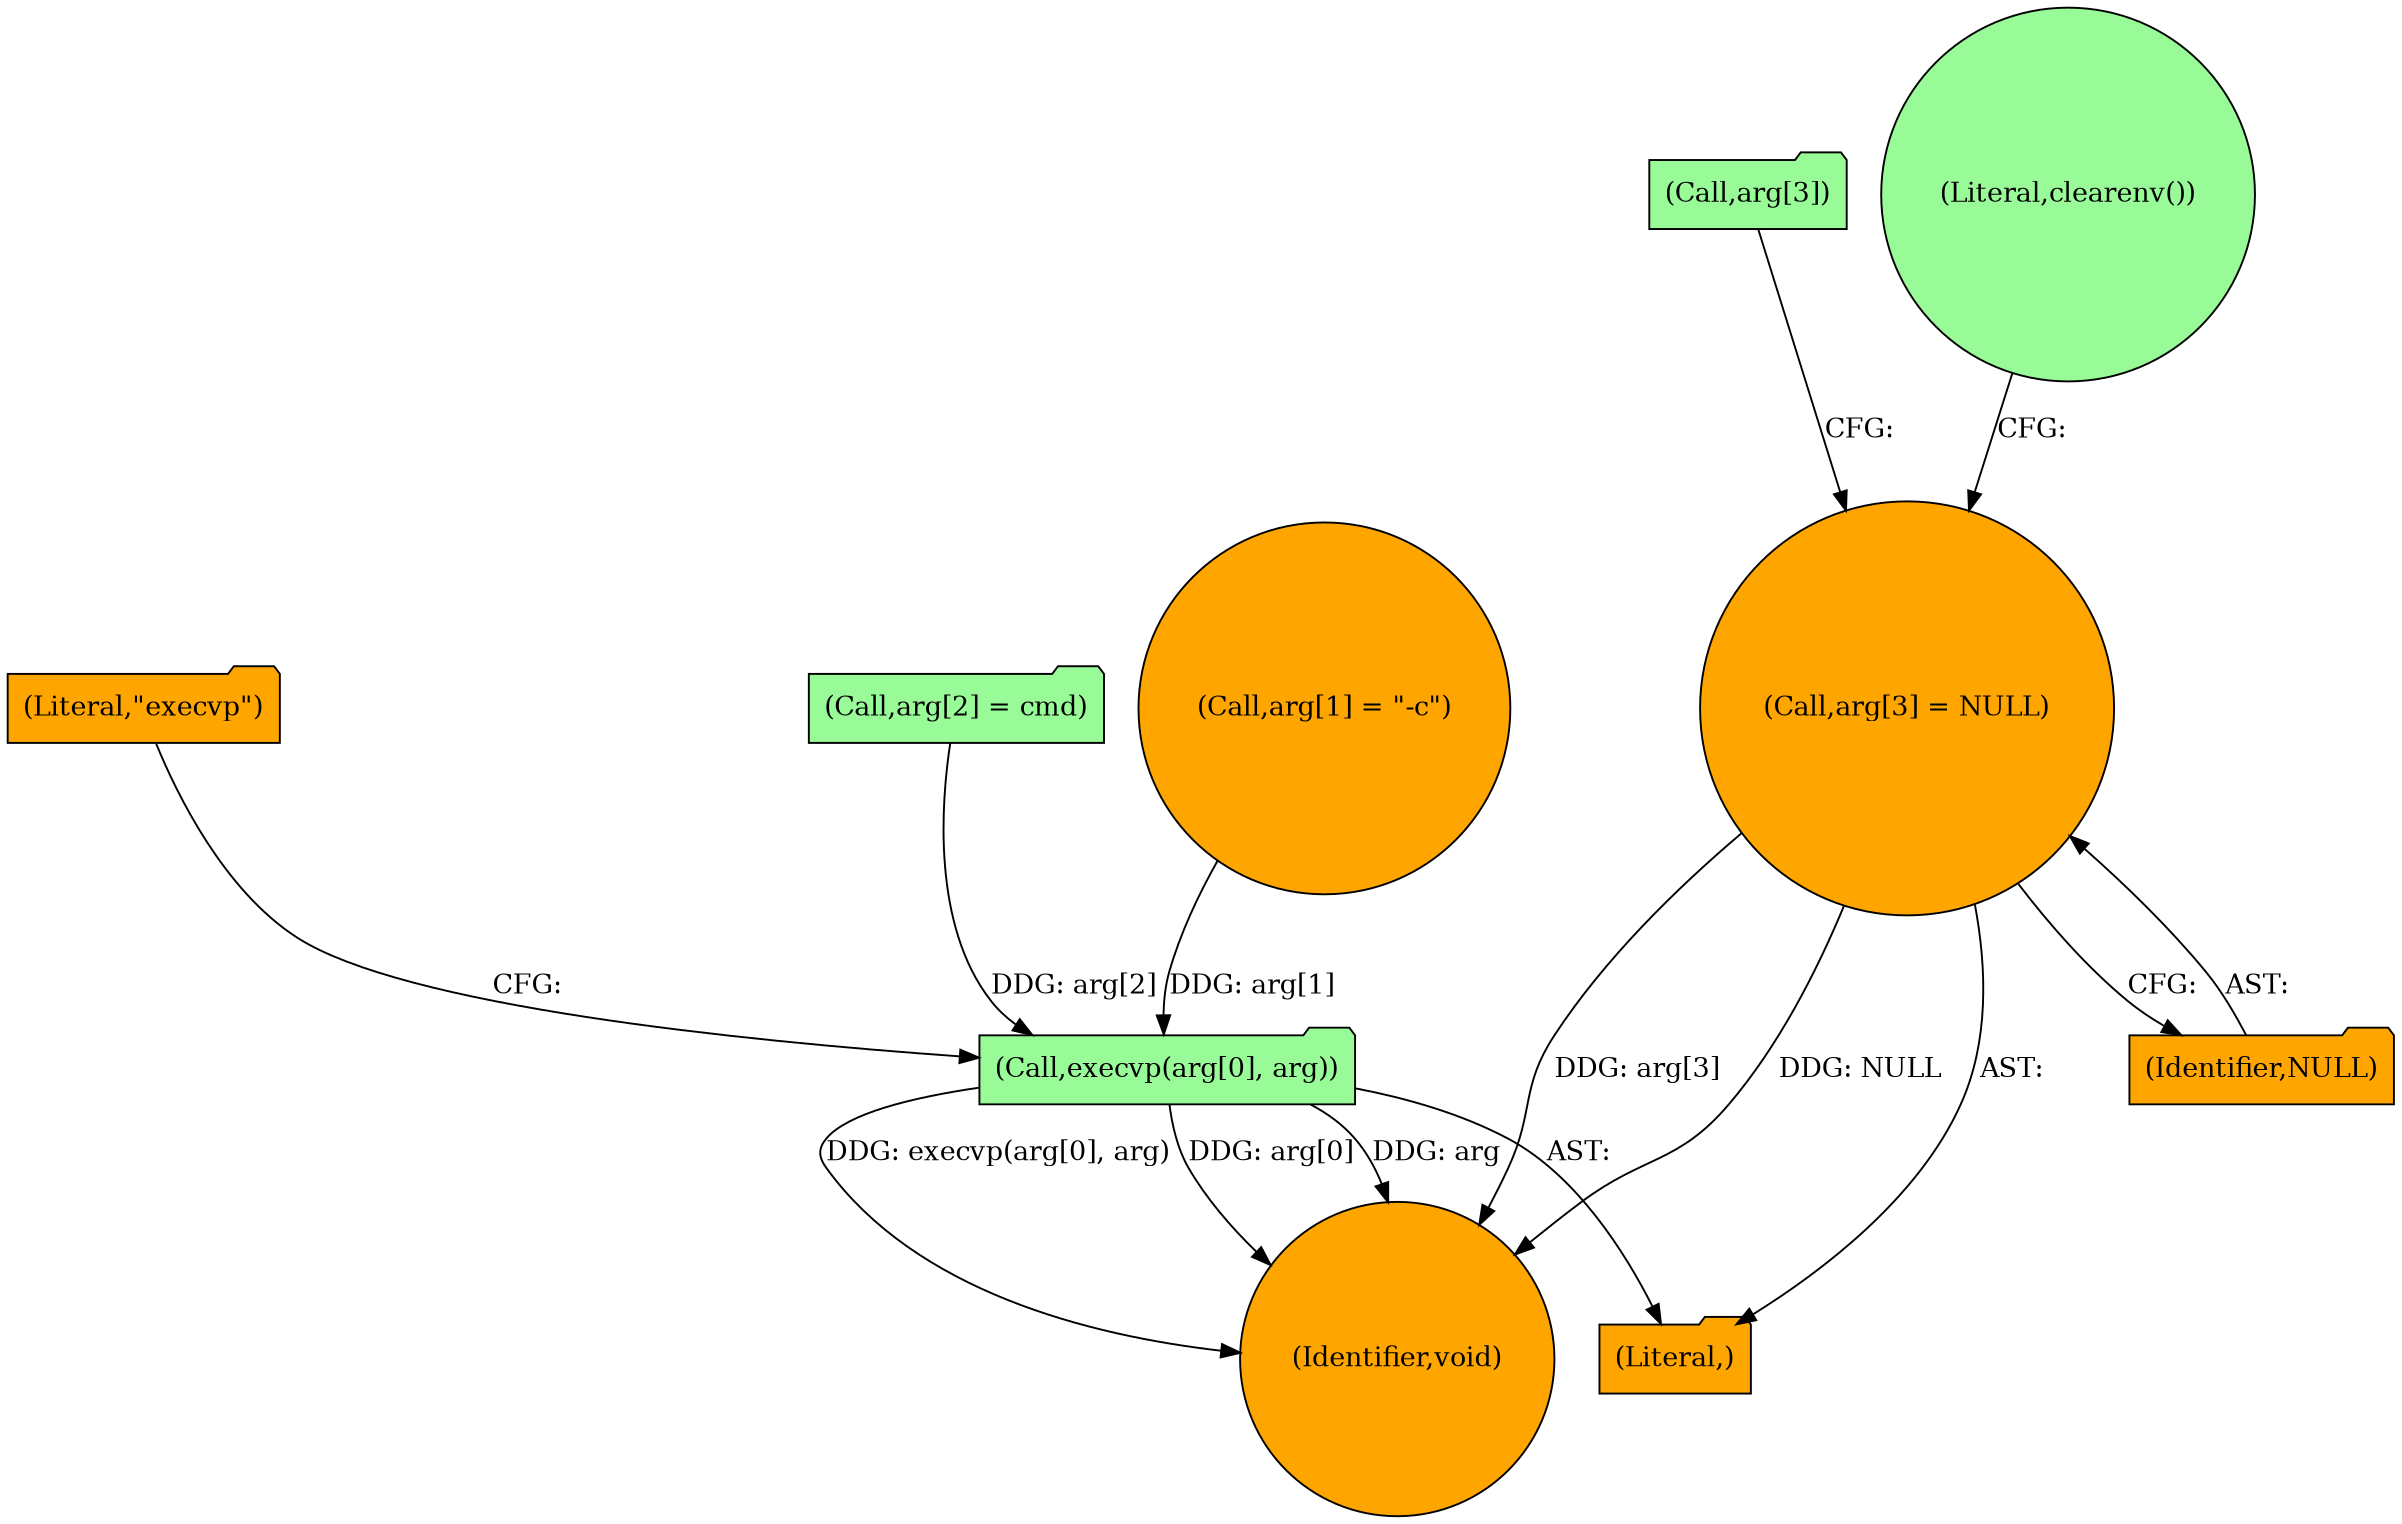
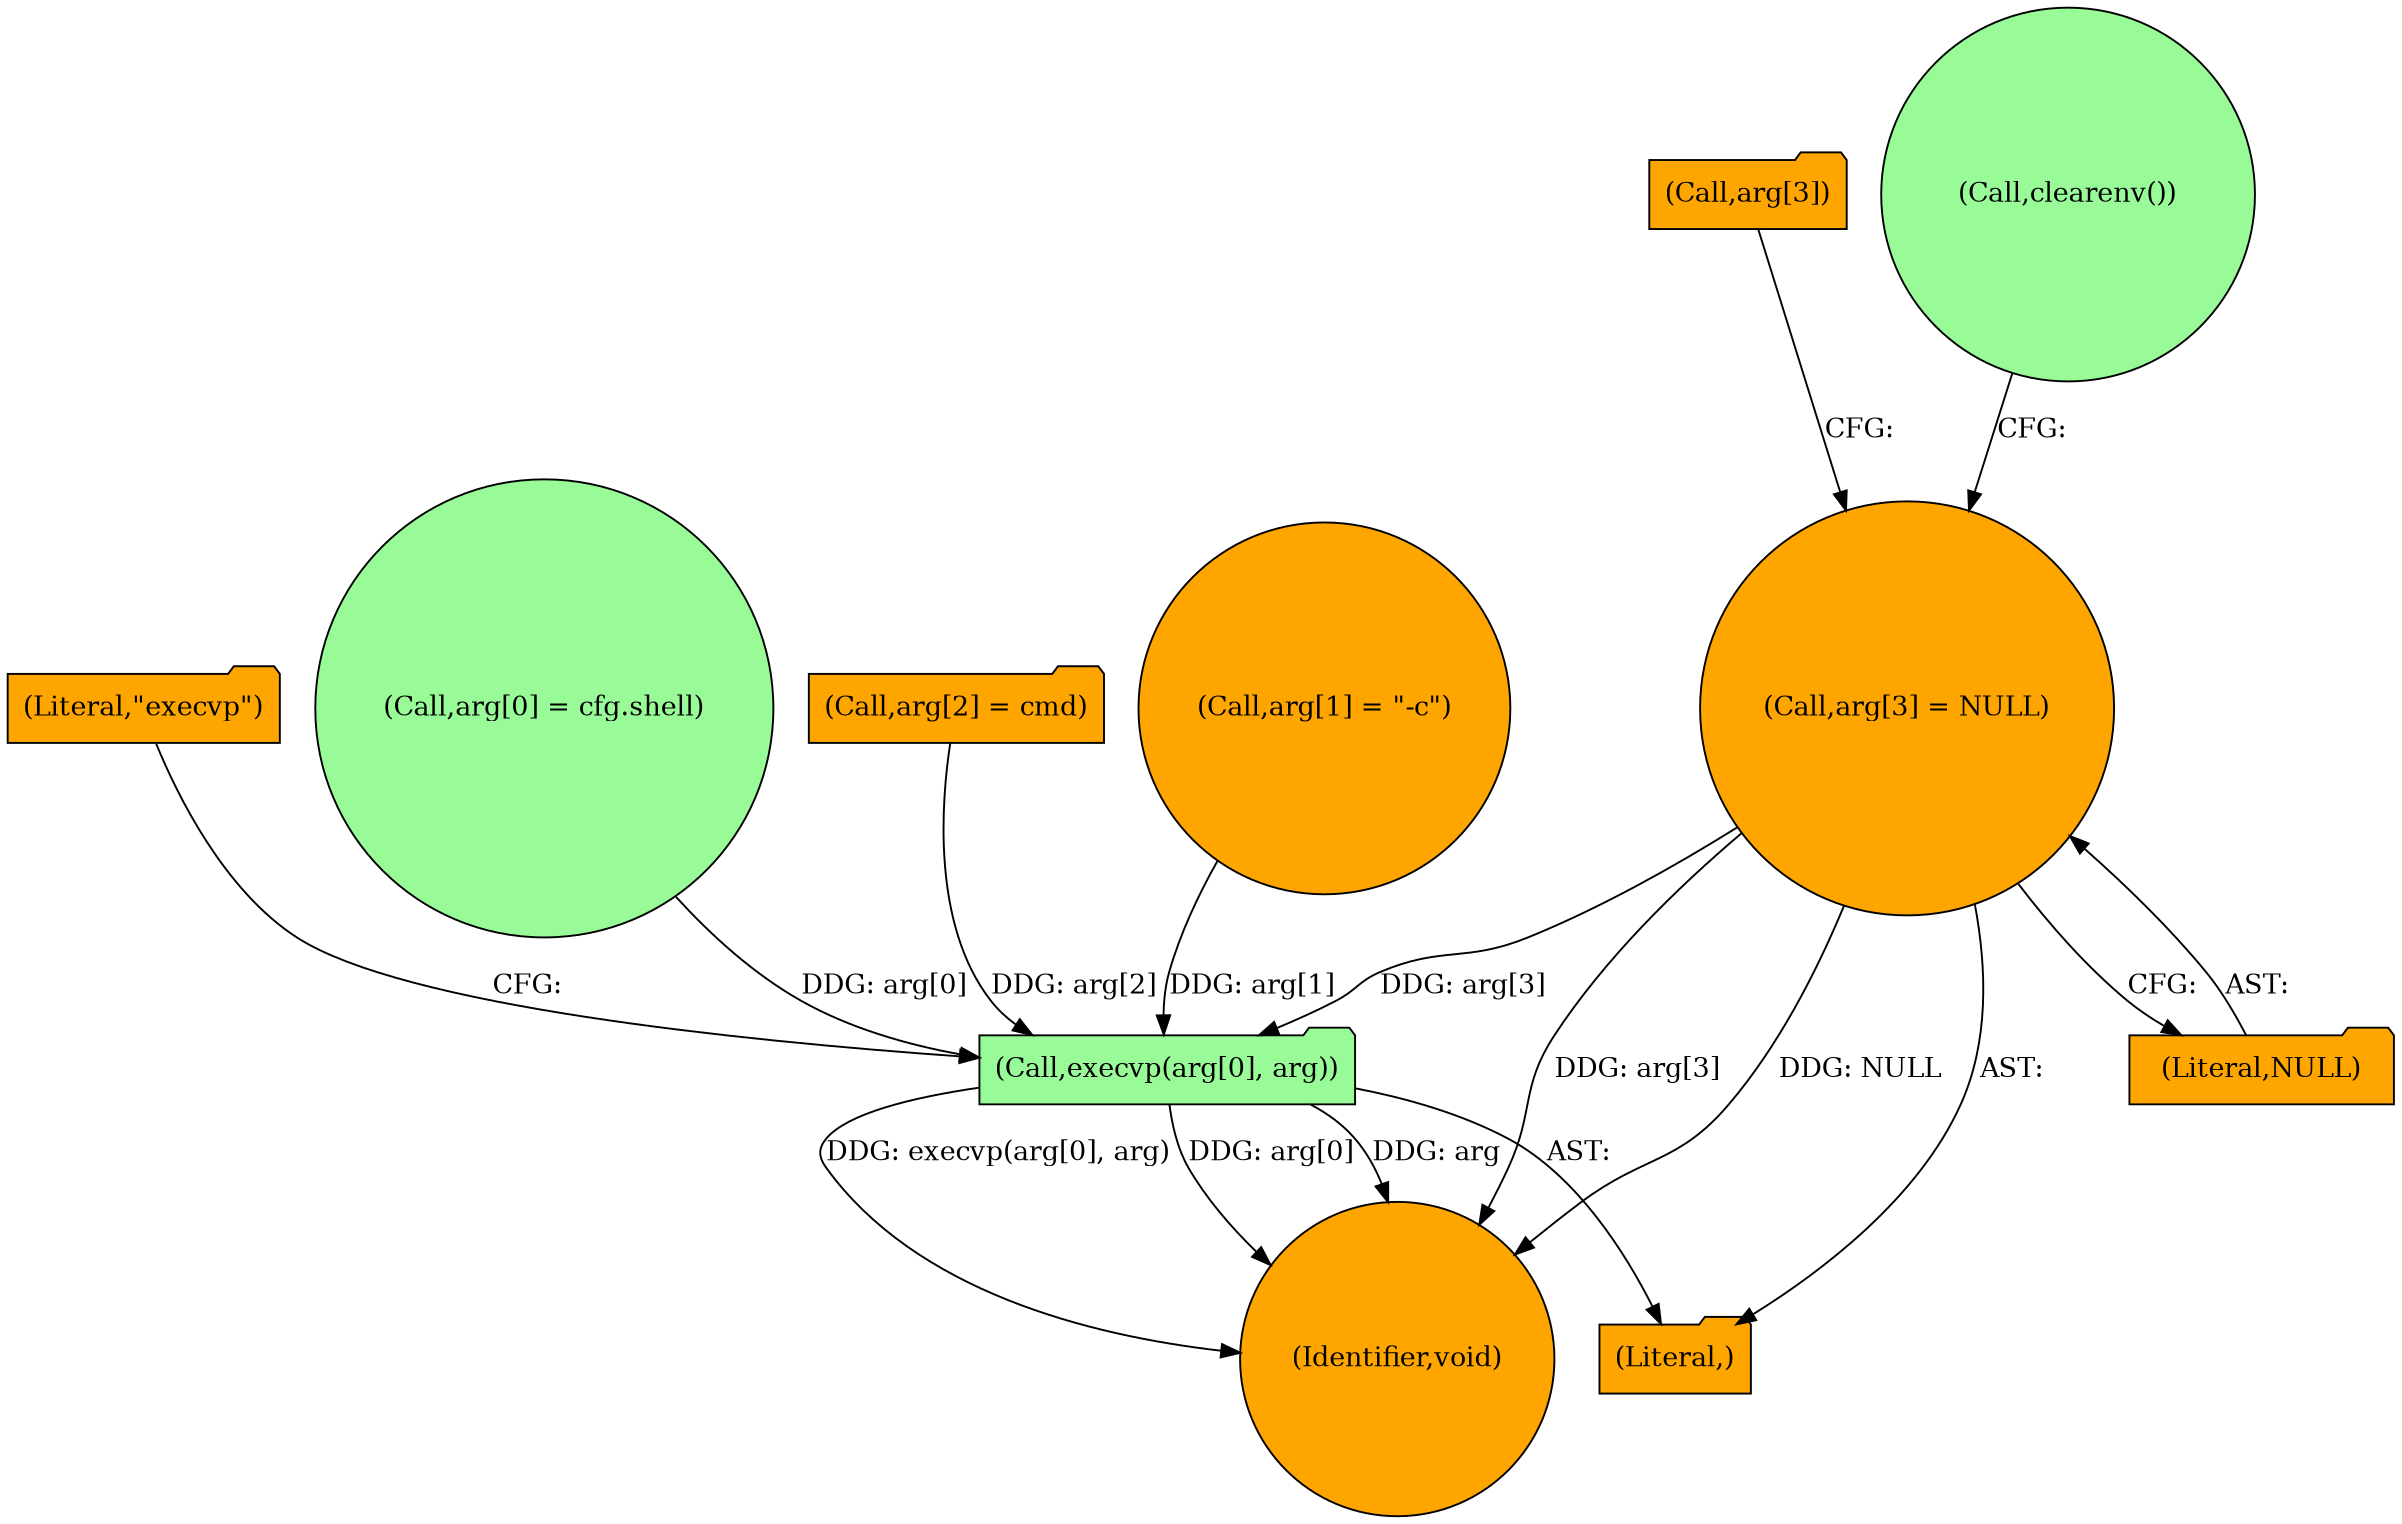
node "(Call,arg[3])": fillcolor palegreen -> orange
node "(Literal,clearenv())": label "(Literal,clearenv())" -> "(Call,clearenv())"
node "(Call,arg[0] = cfg.shell)": added
node "(Call,arg[2] = cmd)": fillcolor palegreen -> orange
edge "(Call,arg[3] = NULL)" -> "(Call,execvp(arg[0], arg))": added, label "DDG: arg[3]"
node "(Identifier,NULL)": label "(Identifier,NULL)" -> "(Literal,NULL)"
